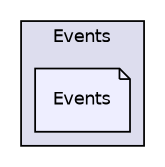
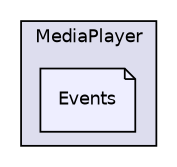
cluster "Events": label "Events" -> "MediaPlayer"
